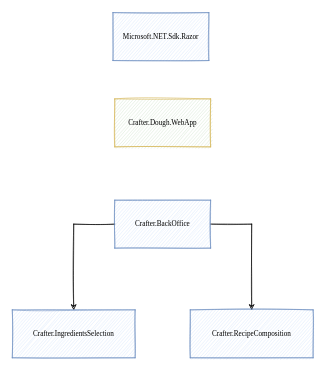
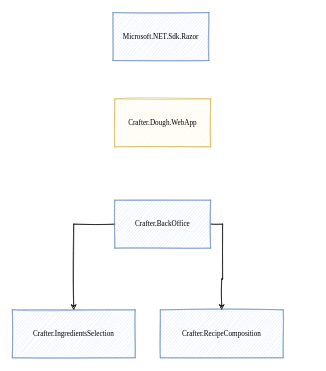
node "Crafter.Dough.WebApp": fillcolor #d5e8d4 -> #fff2cc
node "Crafter.RecipeComposition": moved (252, 334) -> (222, 334)
